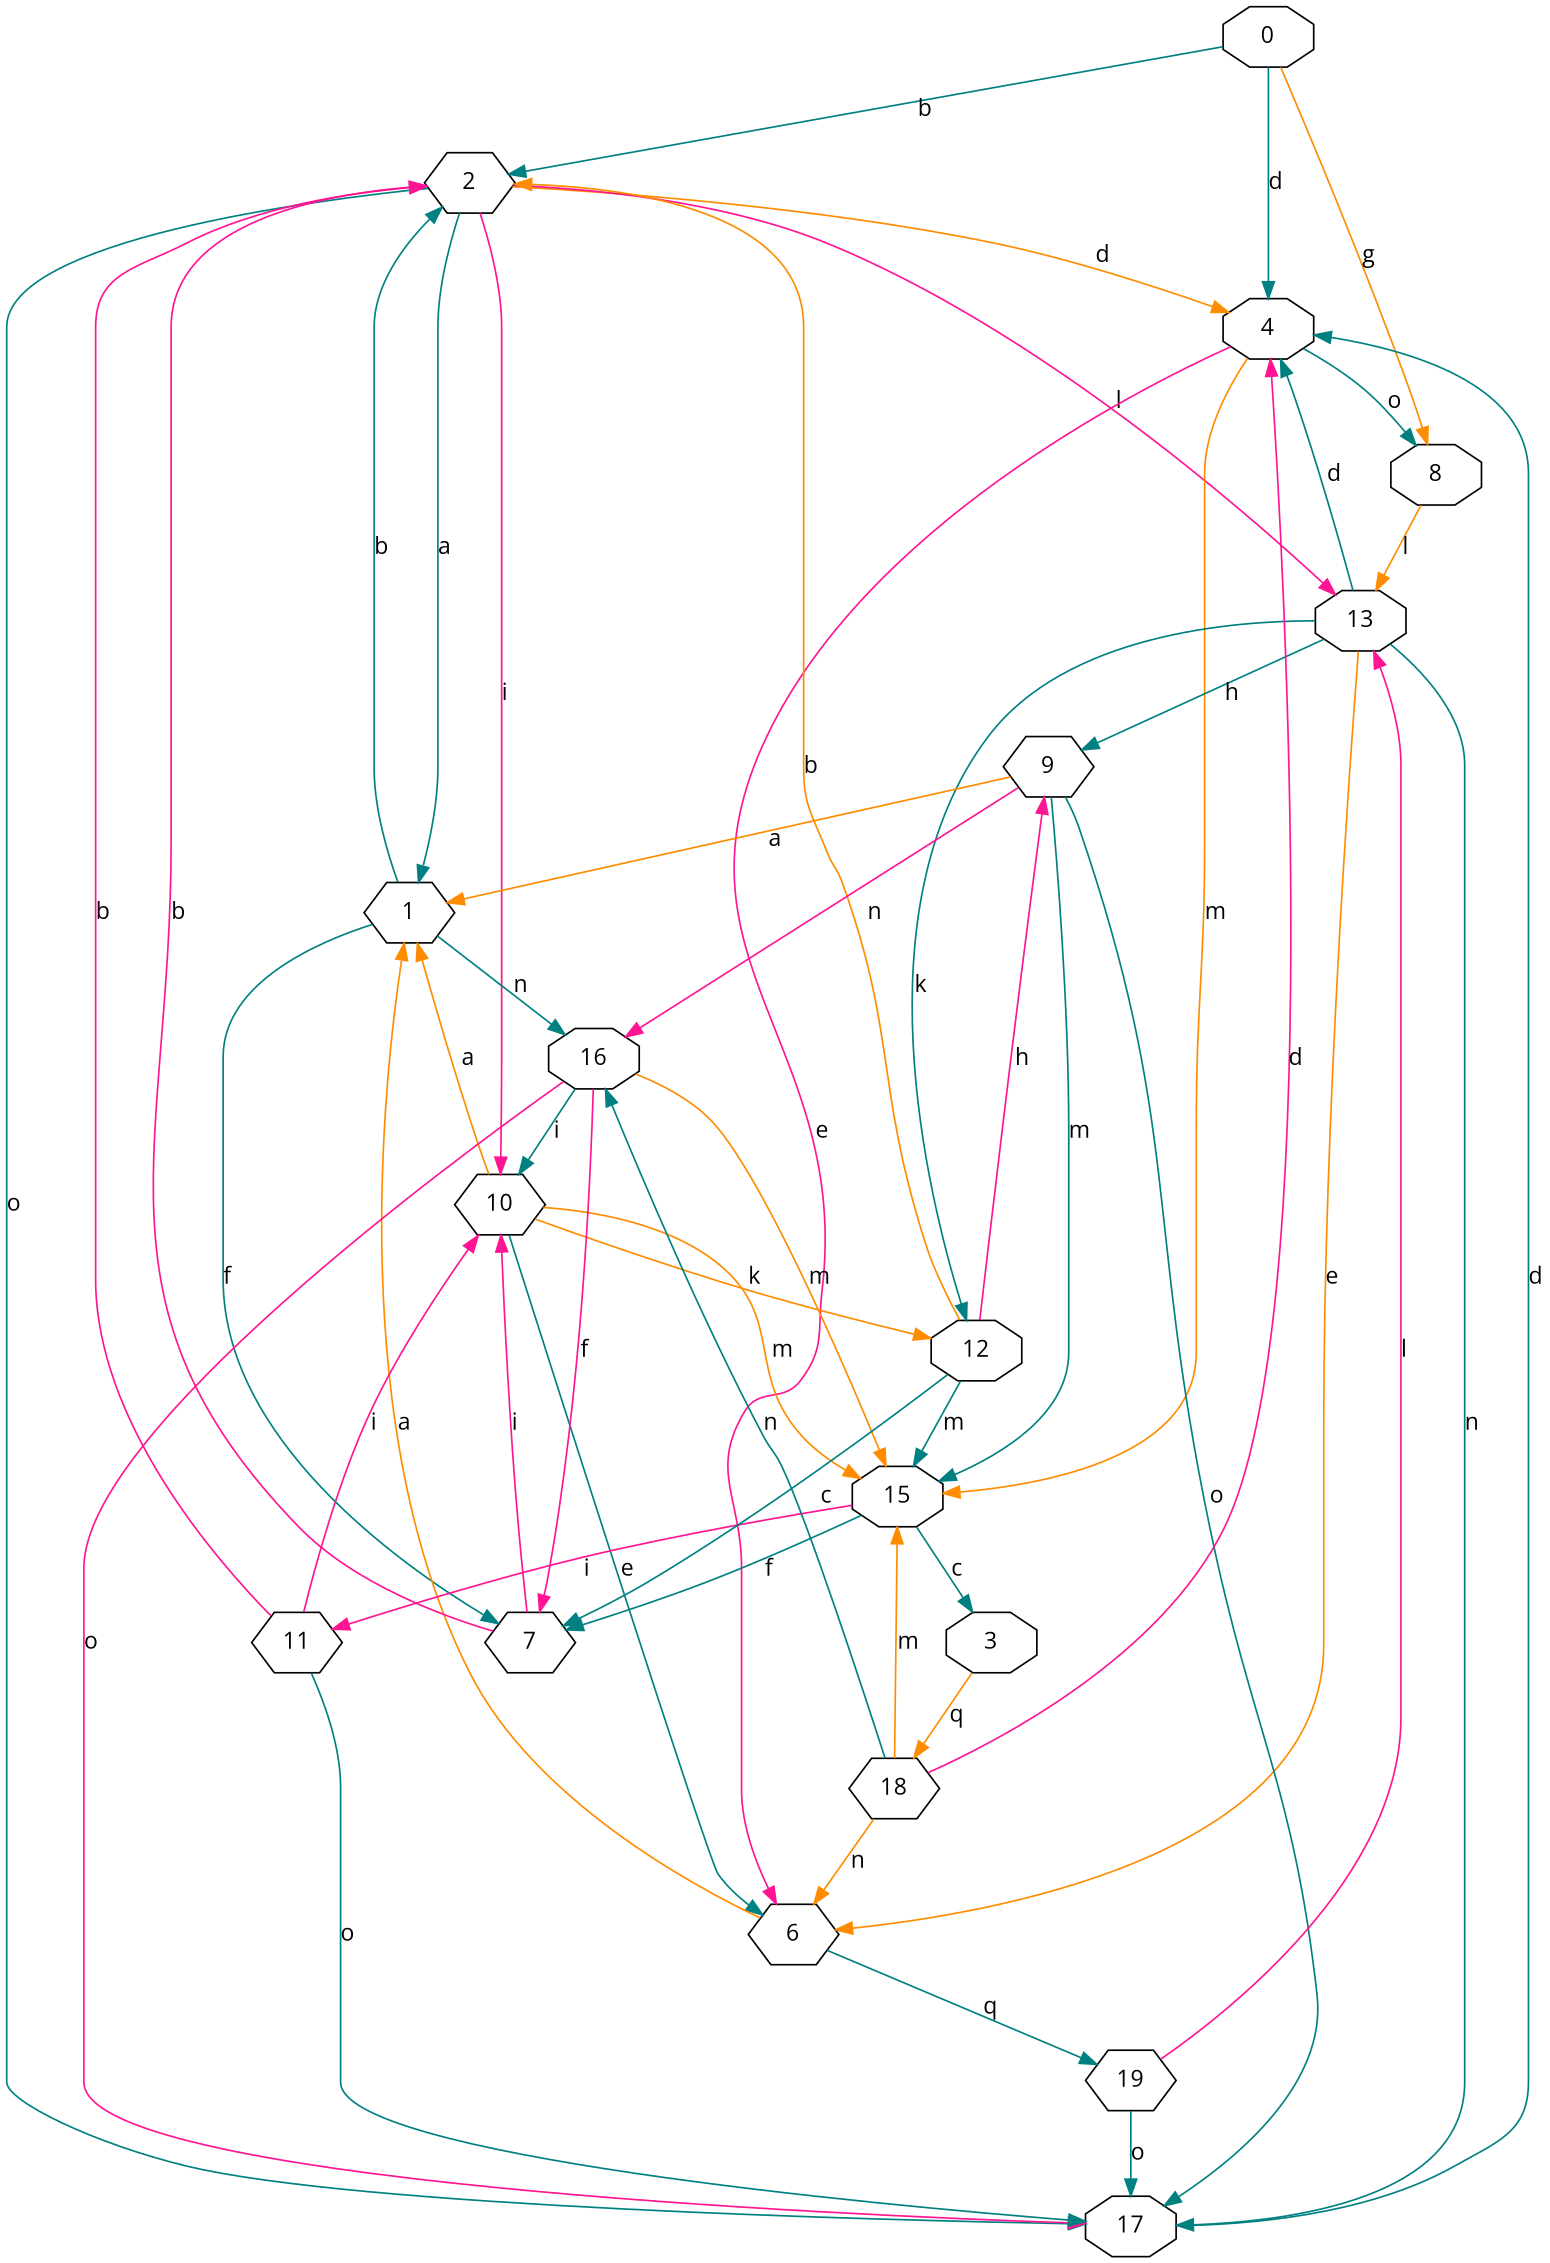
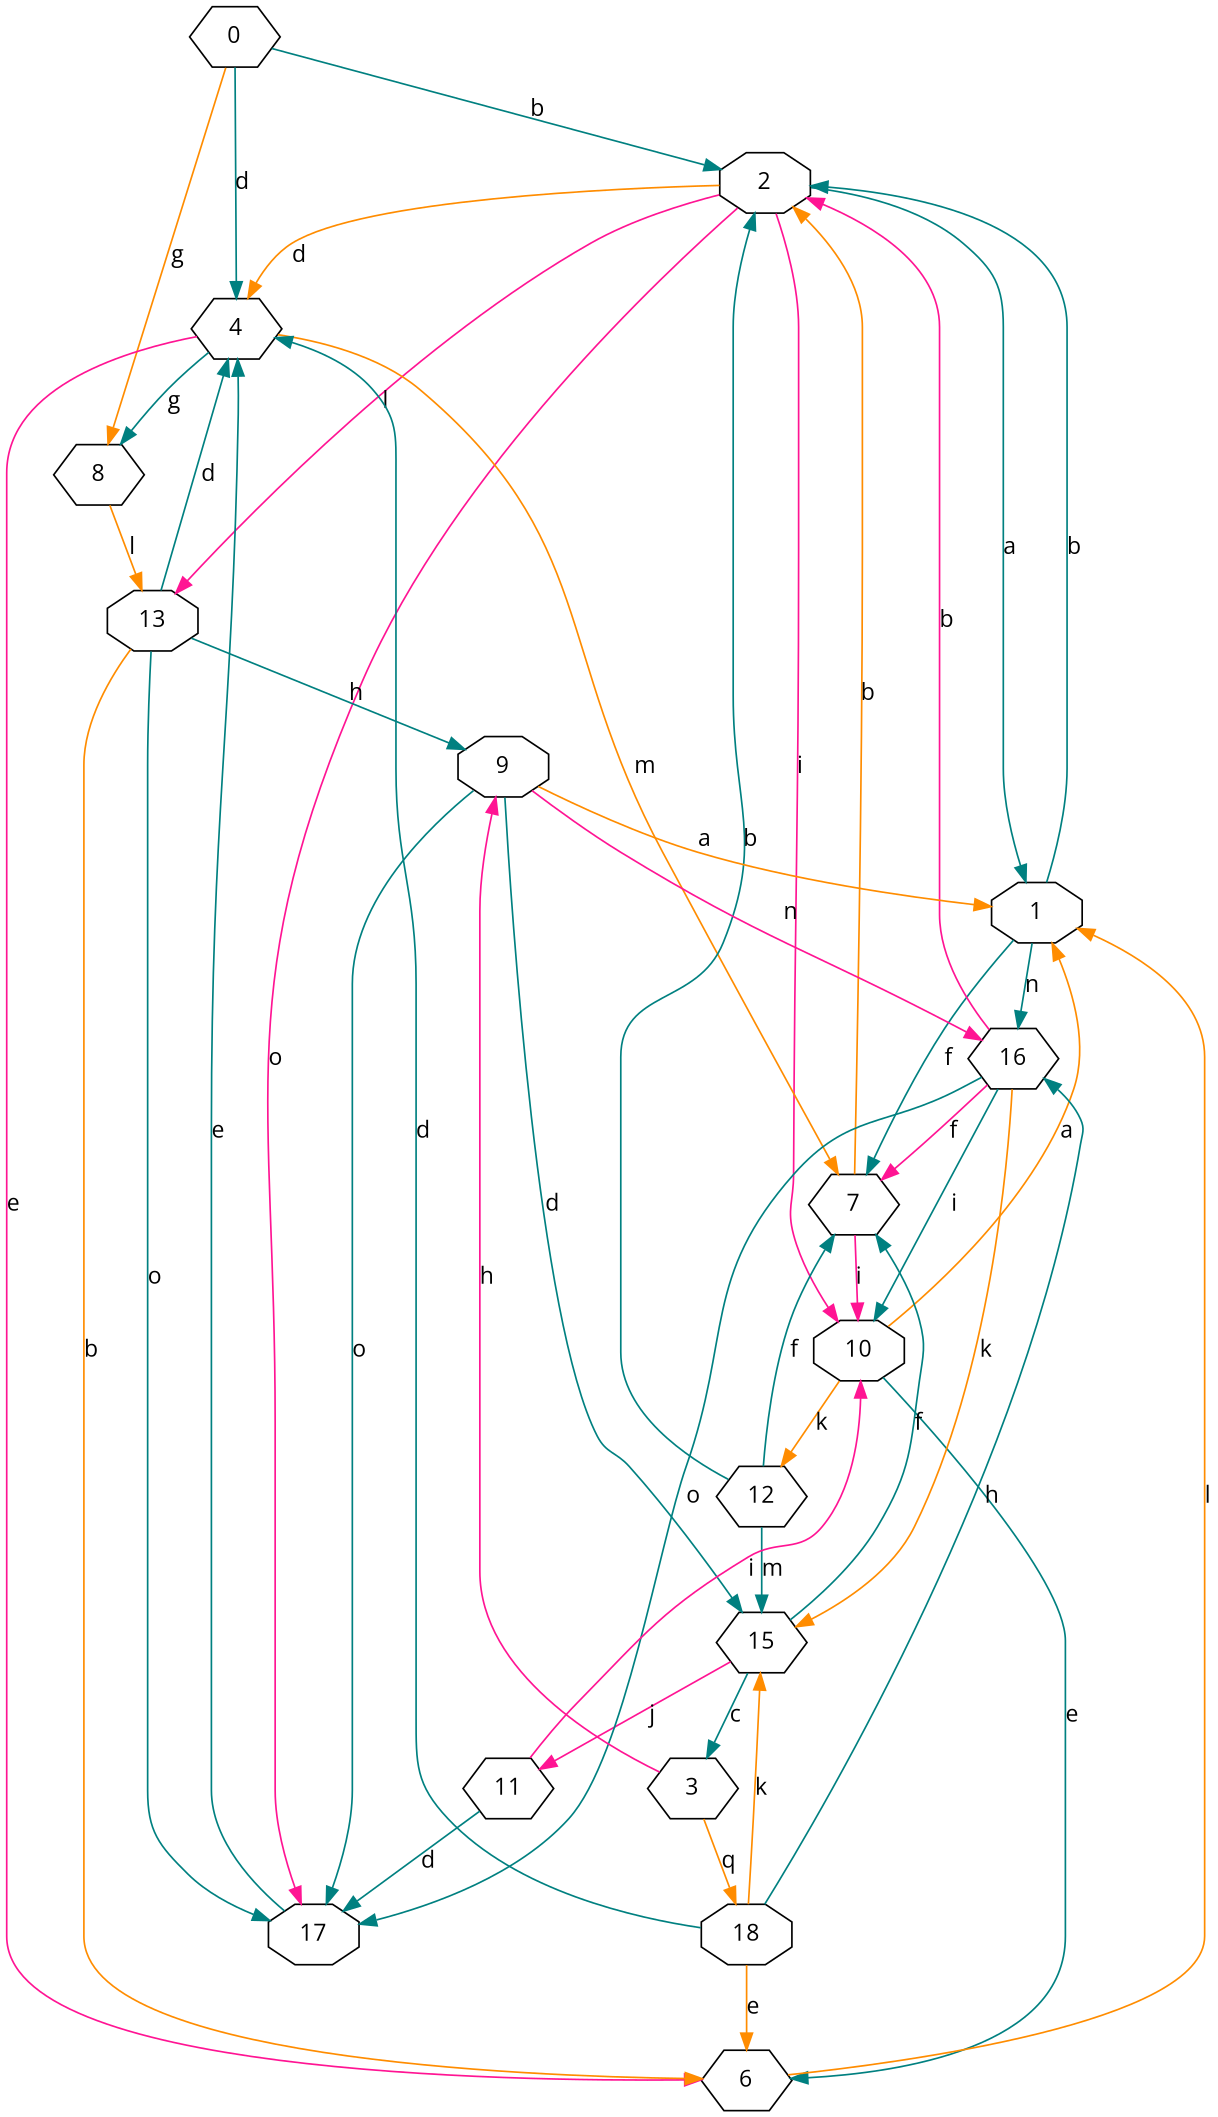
node "0": shape octagon -> hexagon
node "2": shape hexagon -> octagon
node "4": shape octagon -> hexagon
edge "4" -> "8": label "o" -> "g"
node "8": shape octagon -> hexagon
edge "12" -> "2": color darkorange -> teal
node "9": shape hexagon -> octagon
edge "11" -> "2": now "16" -> "2"
edge "13" -> "12": removed, label "k"
edge "7" -> "2": color deeppink -> darkorange
node "1": shape hexagon -> octagon
edge "4" -> "15": now "4" -> "7"
node "16": shape octagon -> hexagon
edge "12" -> "9": now "3" -> "9"
edge "9" -> "15": label "m" -> "d"
edge "18" -> "4": color deeppink -> teal
node "10": shape hexagon -> octagon
edge "10" -> "15": removed, label "m"
edge "16" -> "15": label "m" -> "k"
edge "13" -> "6": label "e" -> "b"
edge "17" -> "4": label "d" -> "e"
node "12": shape octagon -> hexagon
edge "6" -> "1": label "a" -> "l"
edge "18" -> "16": label "n" -> "h"
edge "13" -> "17": label "n" -> "o"
edge "12" -> "7": label "c" -> "f"
node "15": shape octagon -> hexagon
edge "2" -> "17": color teal -> deeppink
edge "15" -> "11": label "i" -> "j"
edge "18" -> "15": label "m" -> "k"
node "3": shape octagon -> hexagon
node "18": shape hexagon -> octagon
edge "18" -> "6": label "n" -> "e"
edge "11" -> "17": label "o" -> "d"
edge "16" -> "17": color deeppink -> teal
node "19": removed
